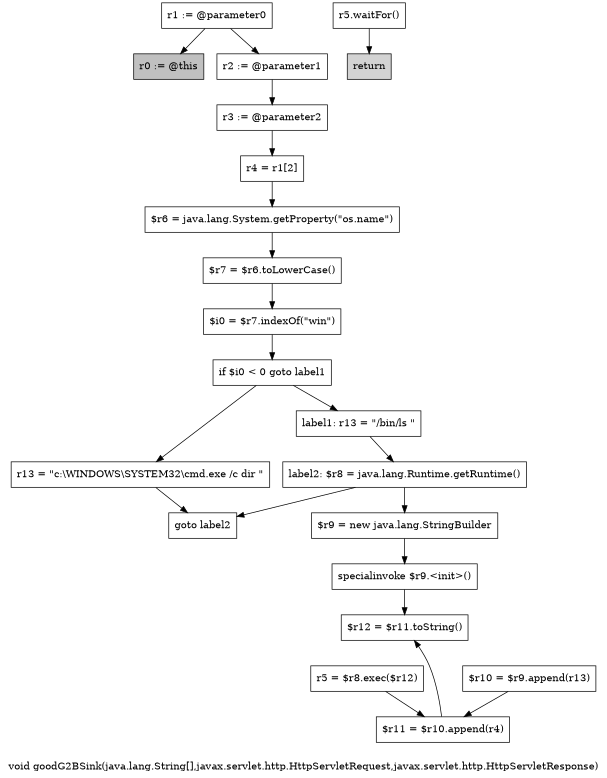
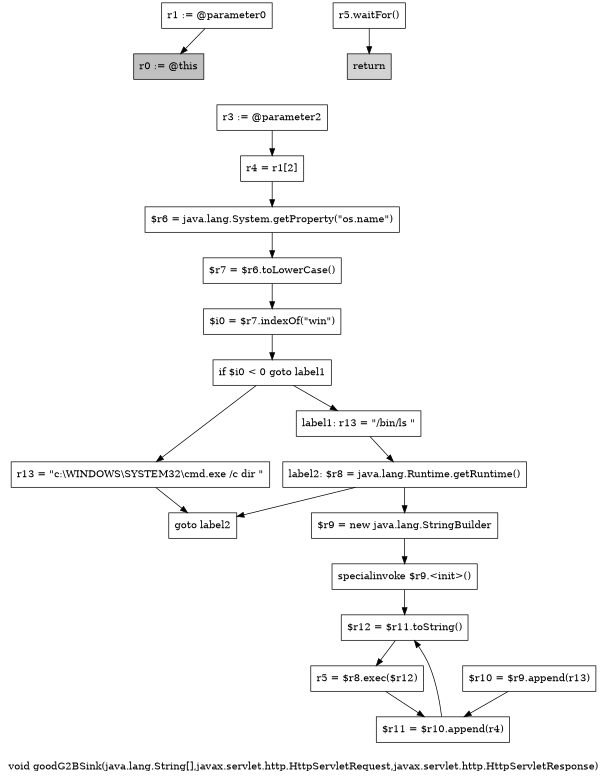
node "r2 := @parameter1": removed
edge "$r12 = $r11.toString()" -> "r5 = $r8.exec($r12)": added
